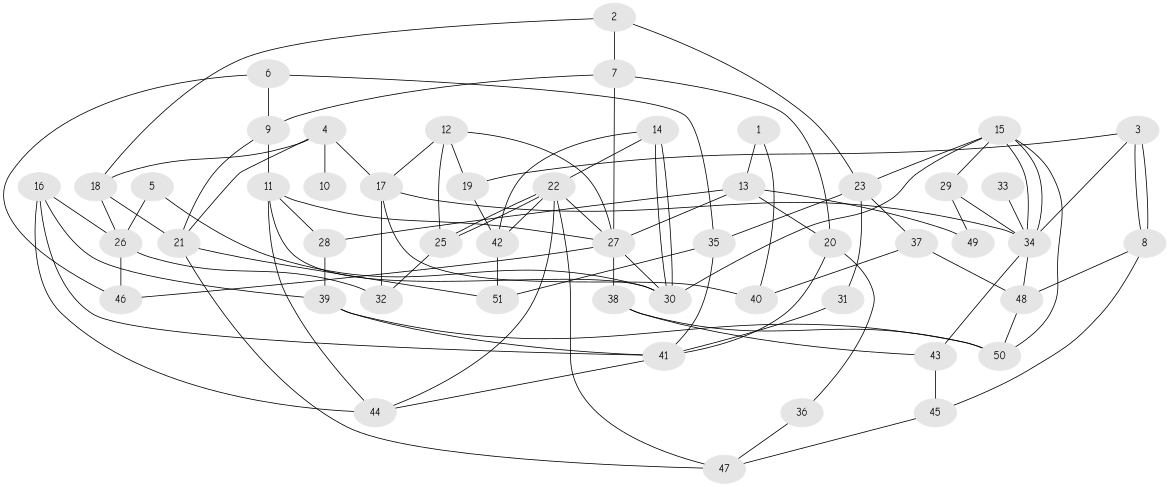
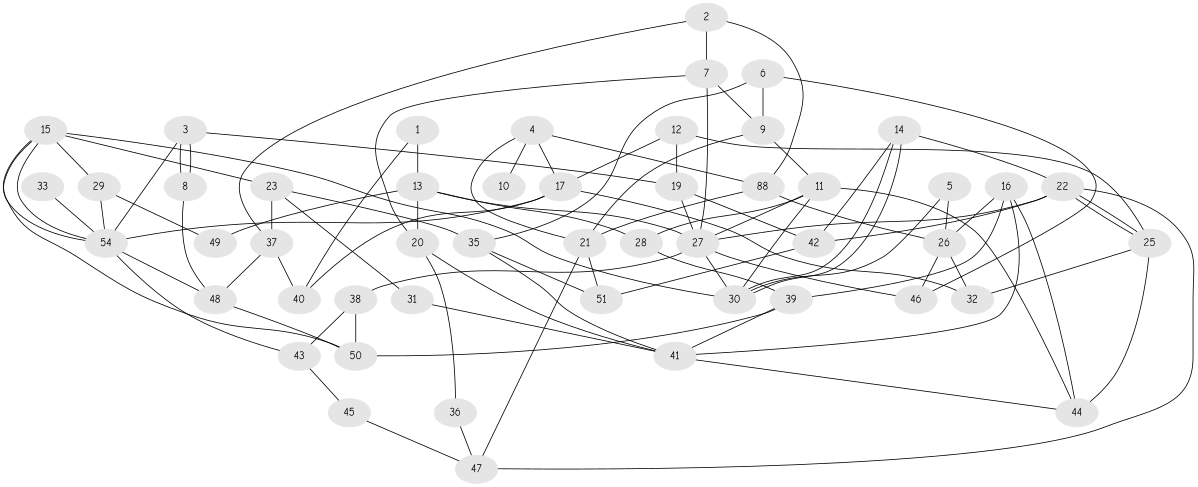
edge "2" -- "23": now "2" -- "37"
edge "12" -- "27": now "19" -- "27"
node "18": label "18" -> "88"
node "34": label "34" -> "54"
edge "22" -- "44": now "25" -- "44"
edge "8" -- "45": removed
